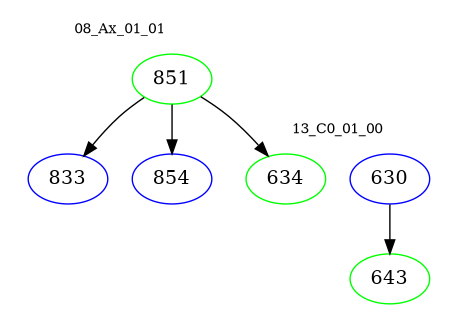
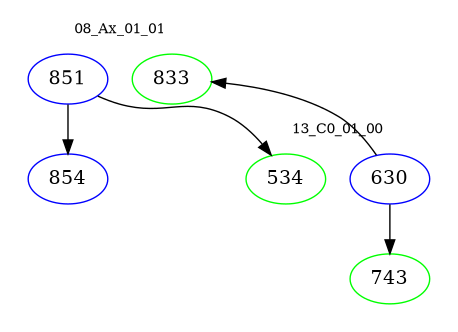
node "851": color green -> blue
edge "851" -> "833": now "630" -> "833"
node "833": color blue -> green
node "634": label "634" -> "534"
node "643": label "643" -> "743"
